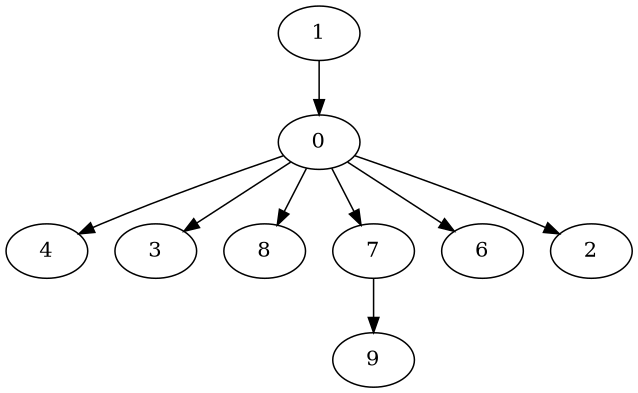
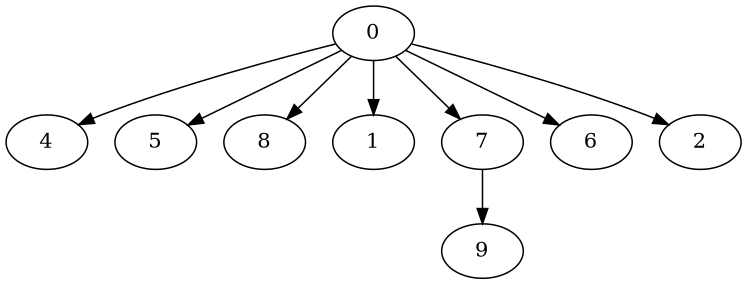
edge "1" -> "0": reversed
node "3": label "3" -> "5"
